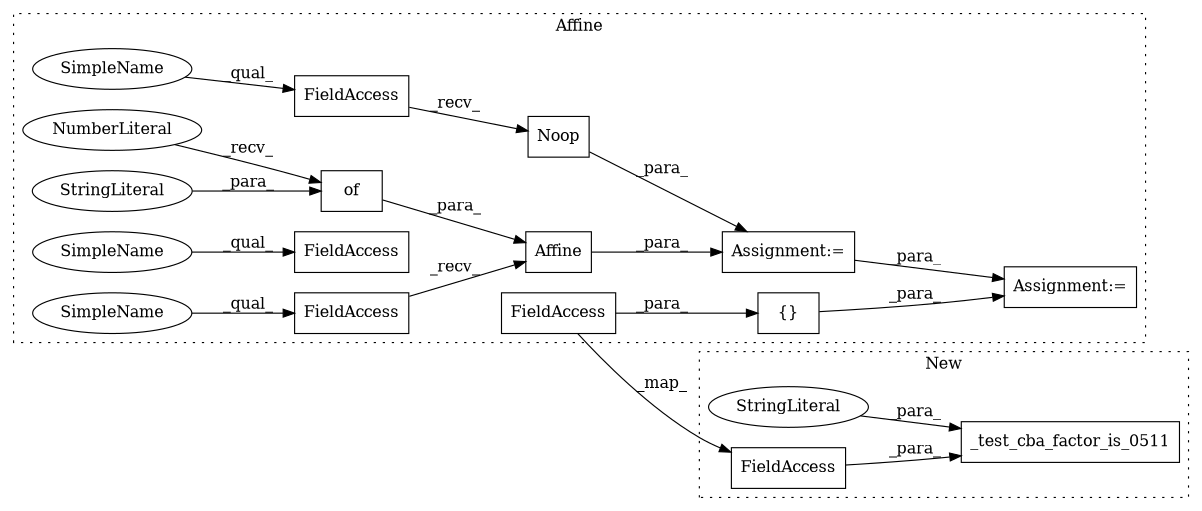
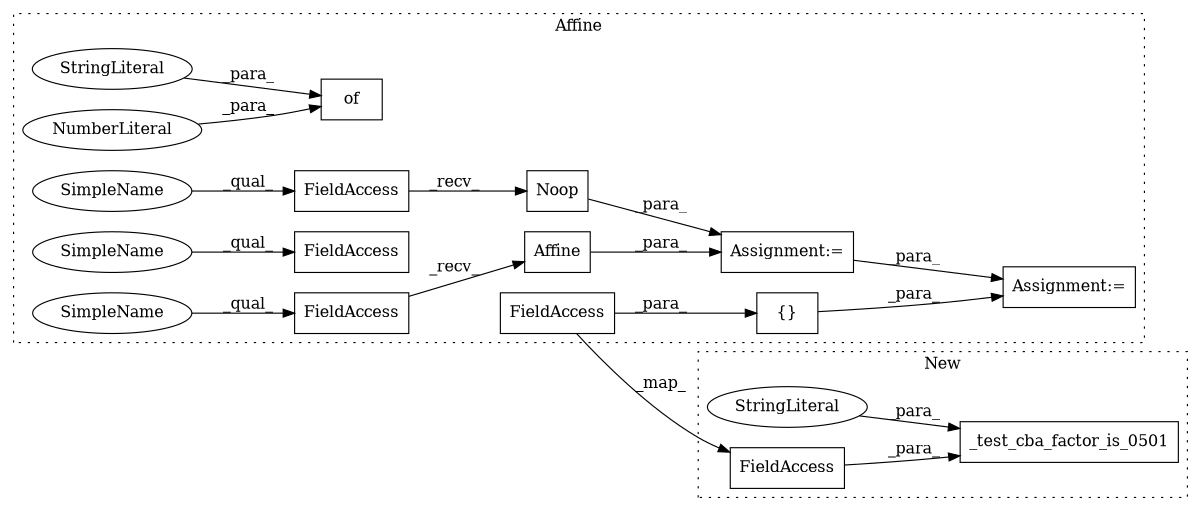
edge "NumberLiteral" -> "of": label "_recv_" -> "_para_"
edge "of" -> "Affine": removed, label "_para_"
node "_test_cba_factor_is_0511": label "_test_cba_factor_is_0511" -> "_test_cba_factor_is_0501"
